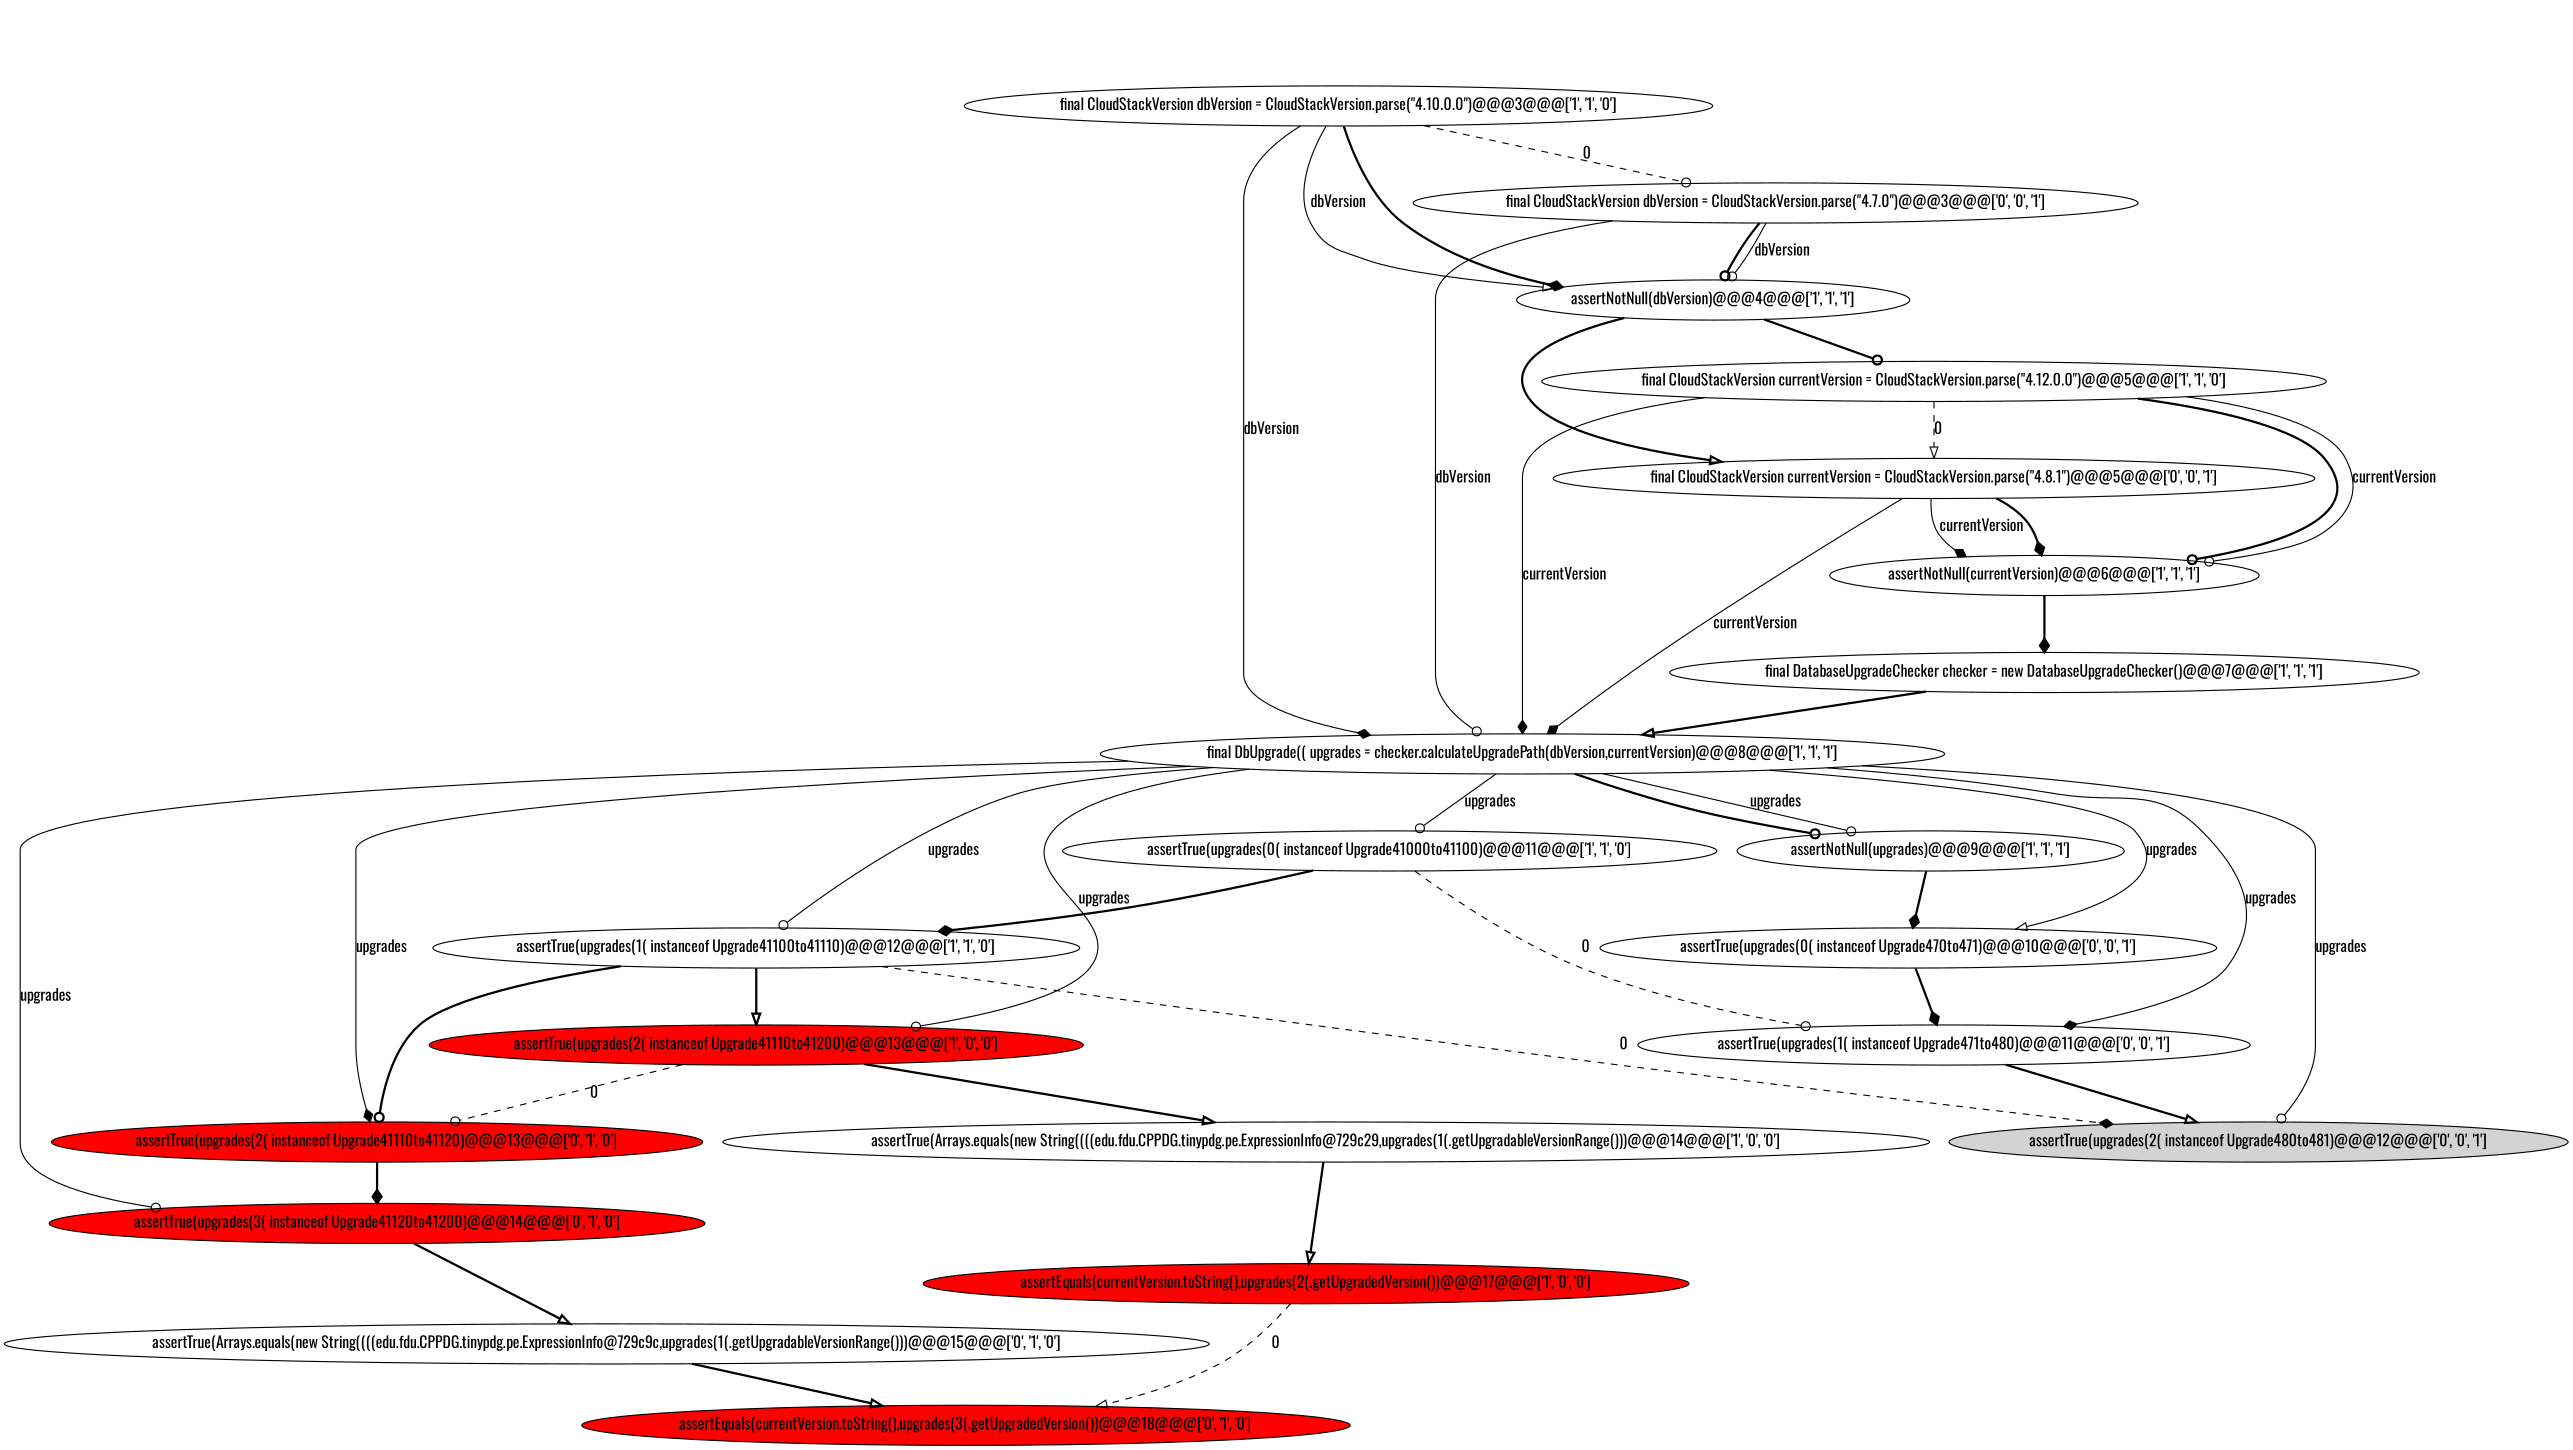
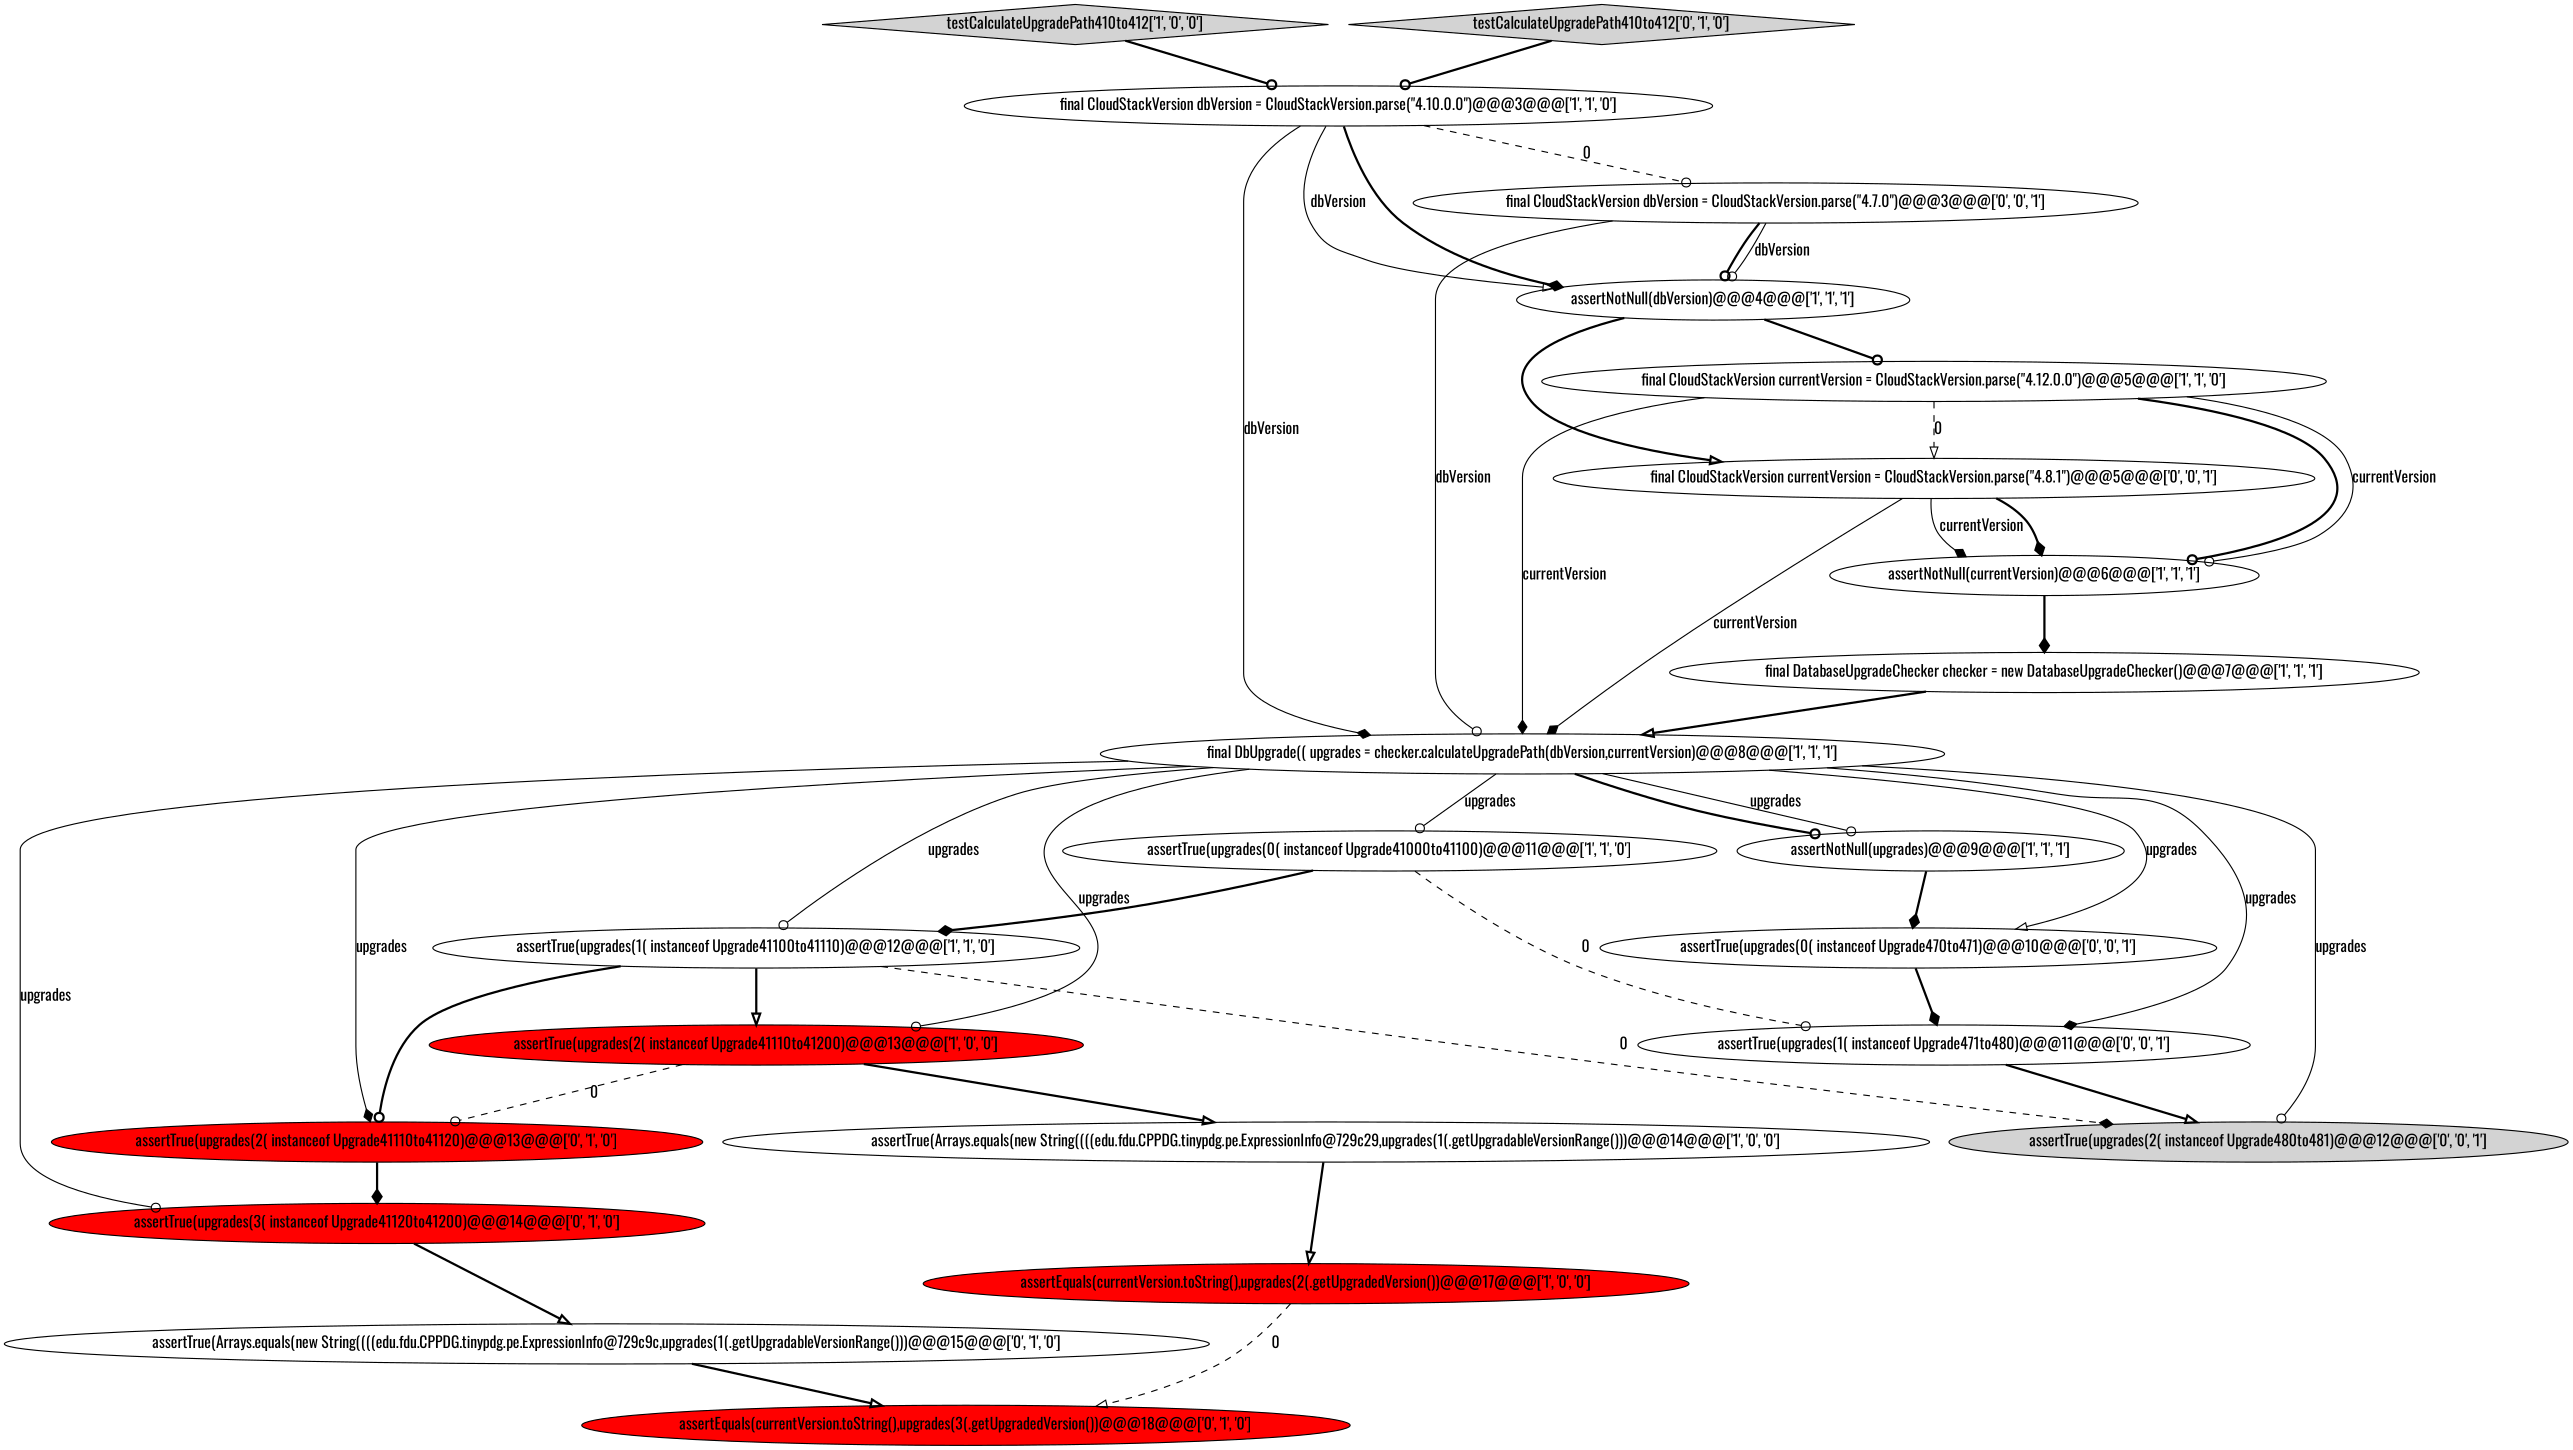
node "testCalculateUpgradePath410to412['1', '0', '0']": added
node "testCalculateUpgradePath410to412['0', '1', '0']": added
